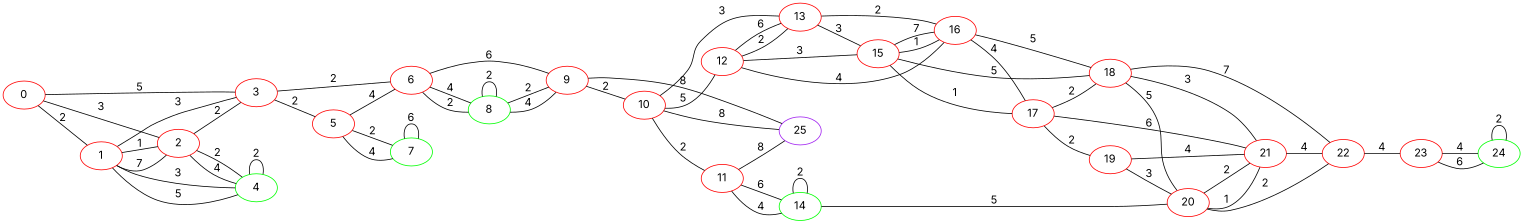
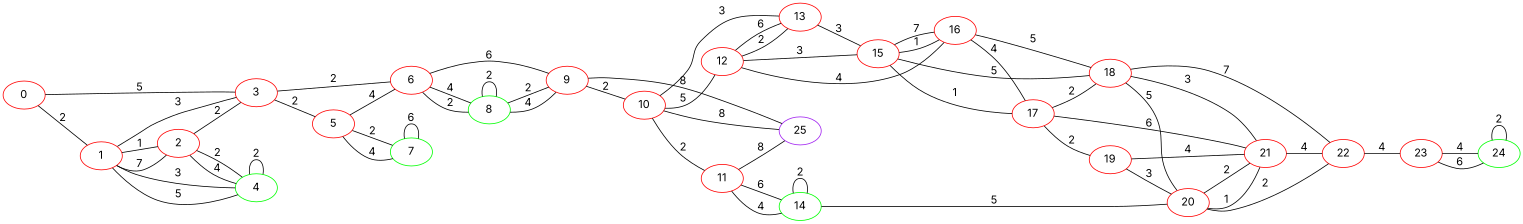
edge "13" -- "16": removed, label "2"
edge "0" -- "2": removed, label "3"
